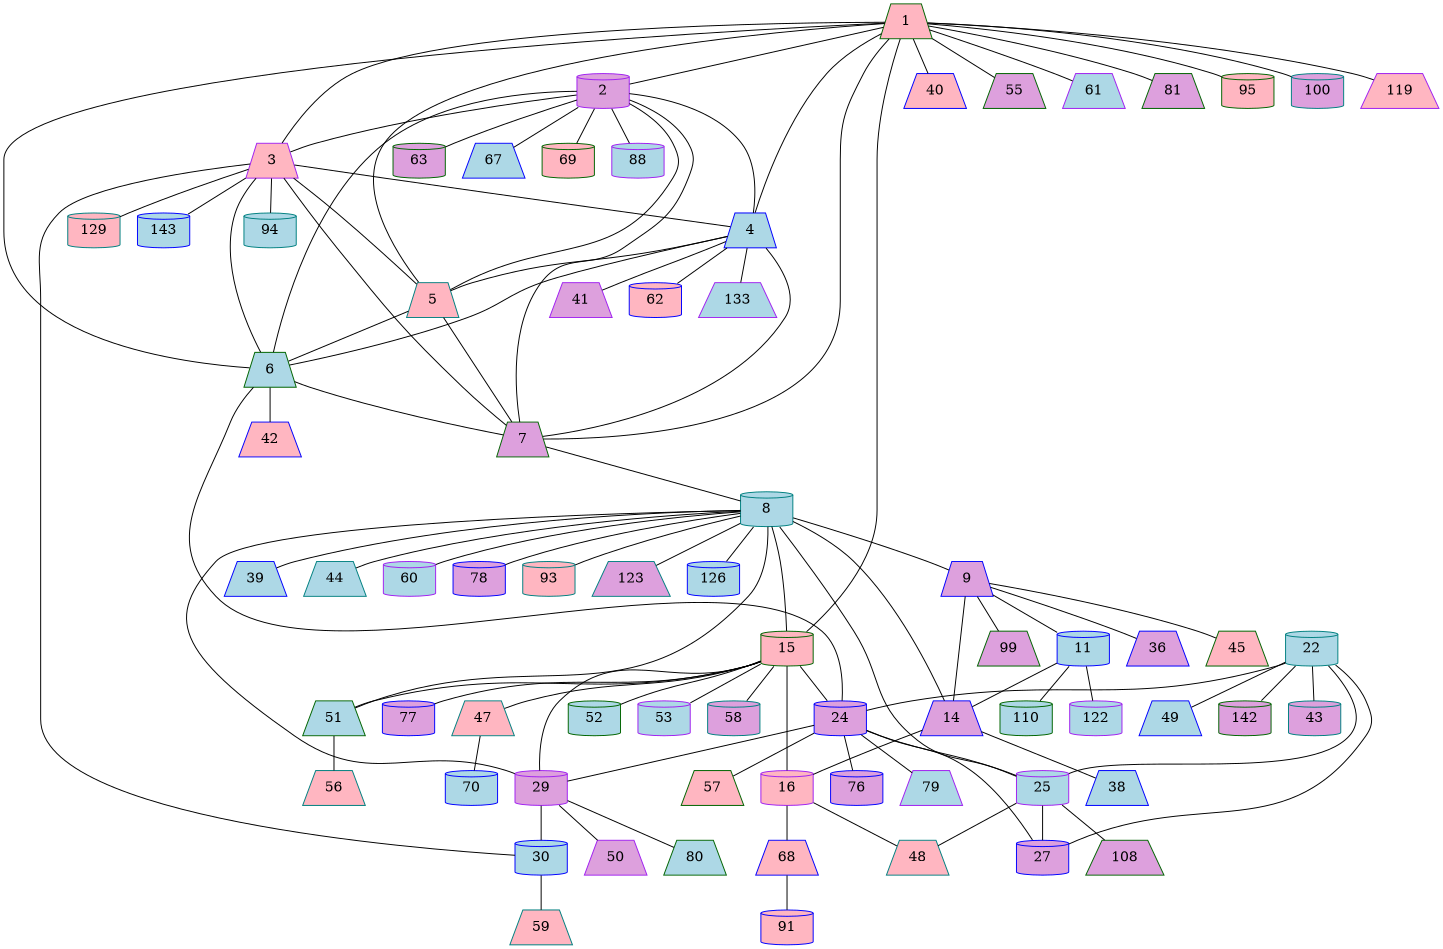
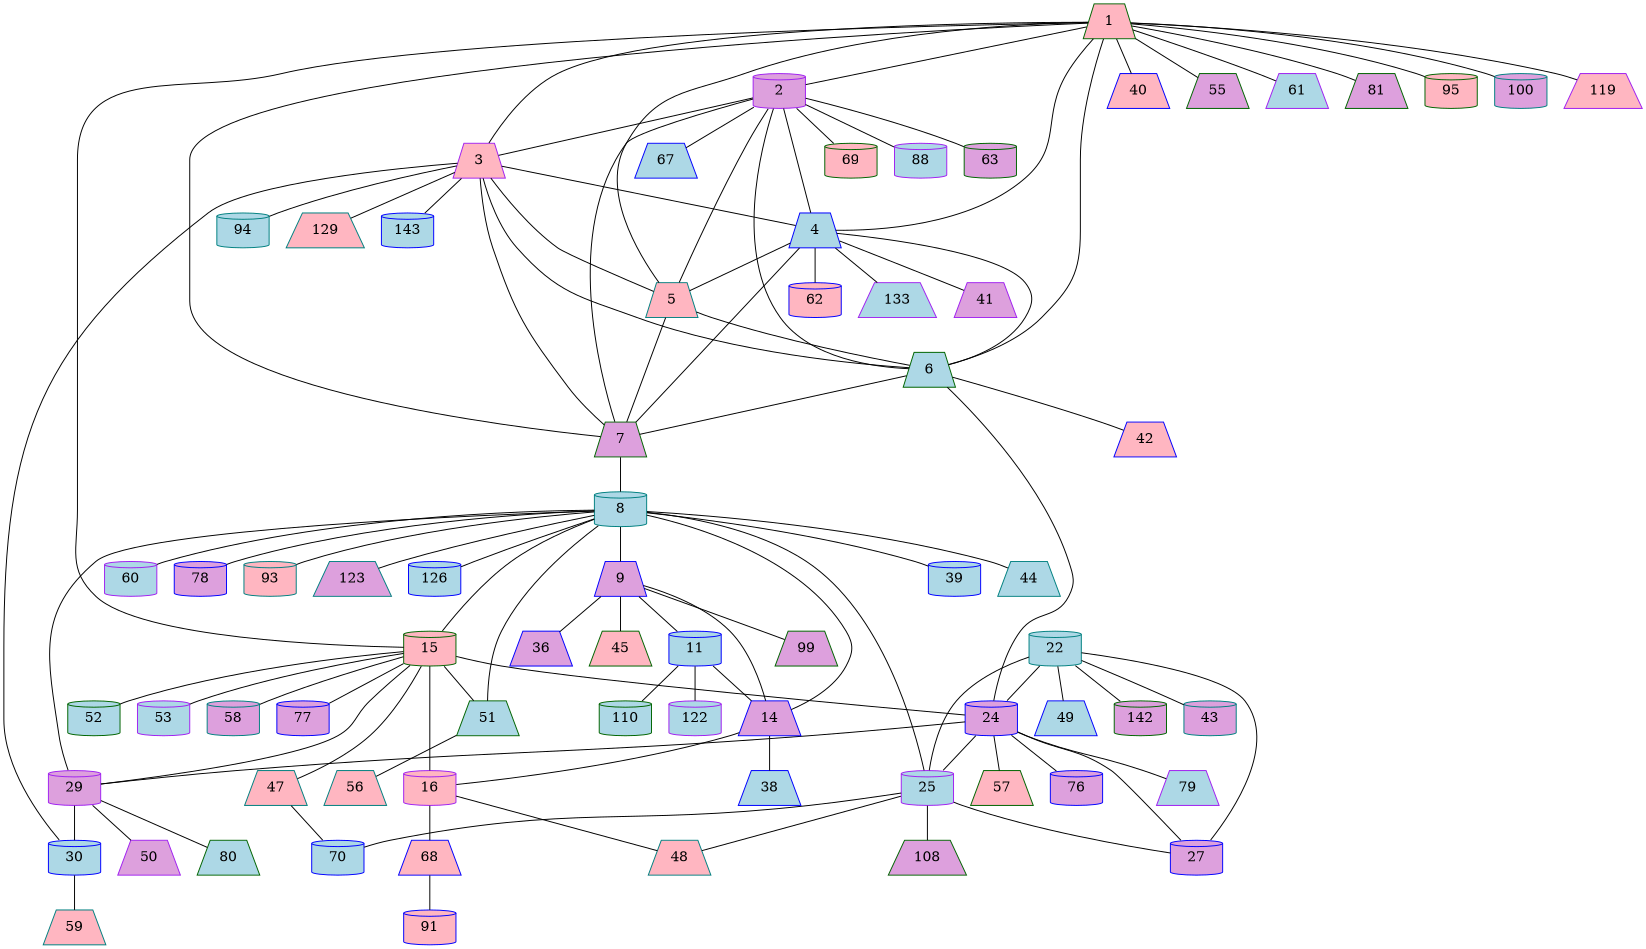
node "129": shape cylinder -> trapezium
node "39": shape trapezium -> cylinder
edge "25" -- "70": added
